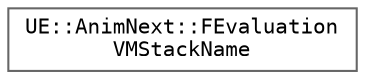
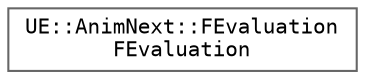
node "UE::AnimNext::FEvaluation VMStackName": label "UE::AnimNext::FEvaluation VMStackName" -> "UE::AnimNext::FEvaluation FEvaluation"
